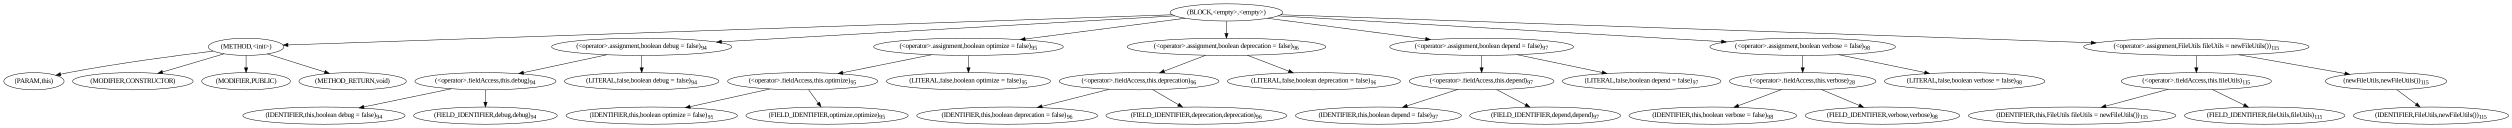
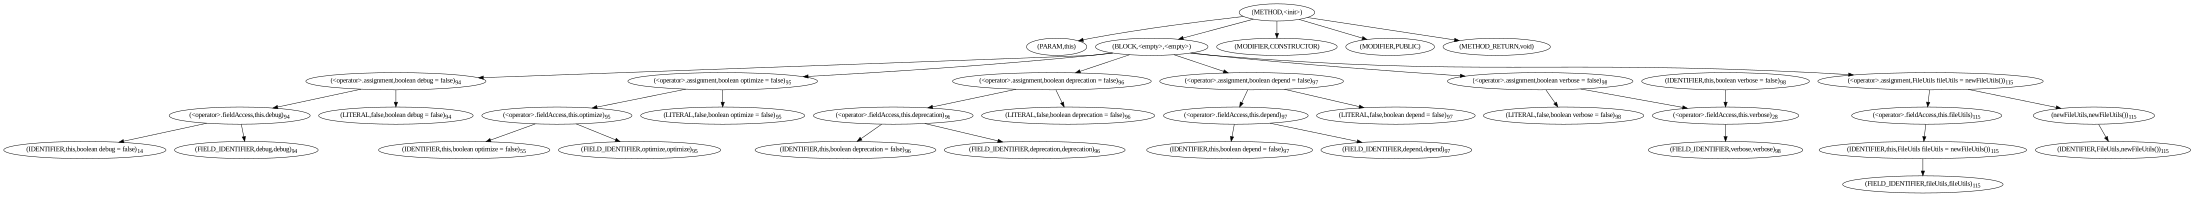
edge "(BLOCK,<empty>,<empty>)" -> "(METHOD,<init>)": reversed
edge "(<operator>.fieldAccess,this.fileUtils)" -> "(FIELD_IDENTIFIER,fileUtils,fileUtils)": now "(IDENTIFIER,this,FileUtils fileUtils = newFileUtils())" -> "(FIELD_IDENTIFIER,fileUtils,fileUtils)"
edge "(<operator>.fieldAccess,this.verbose)" -> "(IDENTIFIER,this,boolean verbose = false)": reversed
node "(IDENTIFIER,this,boolean debug = false)": text "94" -> "14"
node "(IDENTIFIER,this,boolean optimize = false)": text "95" -> "55"
